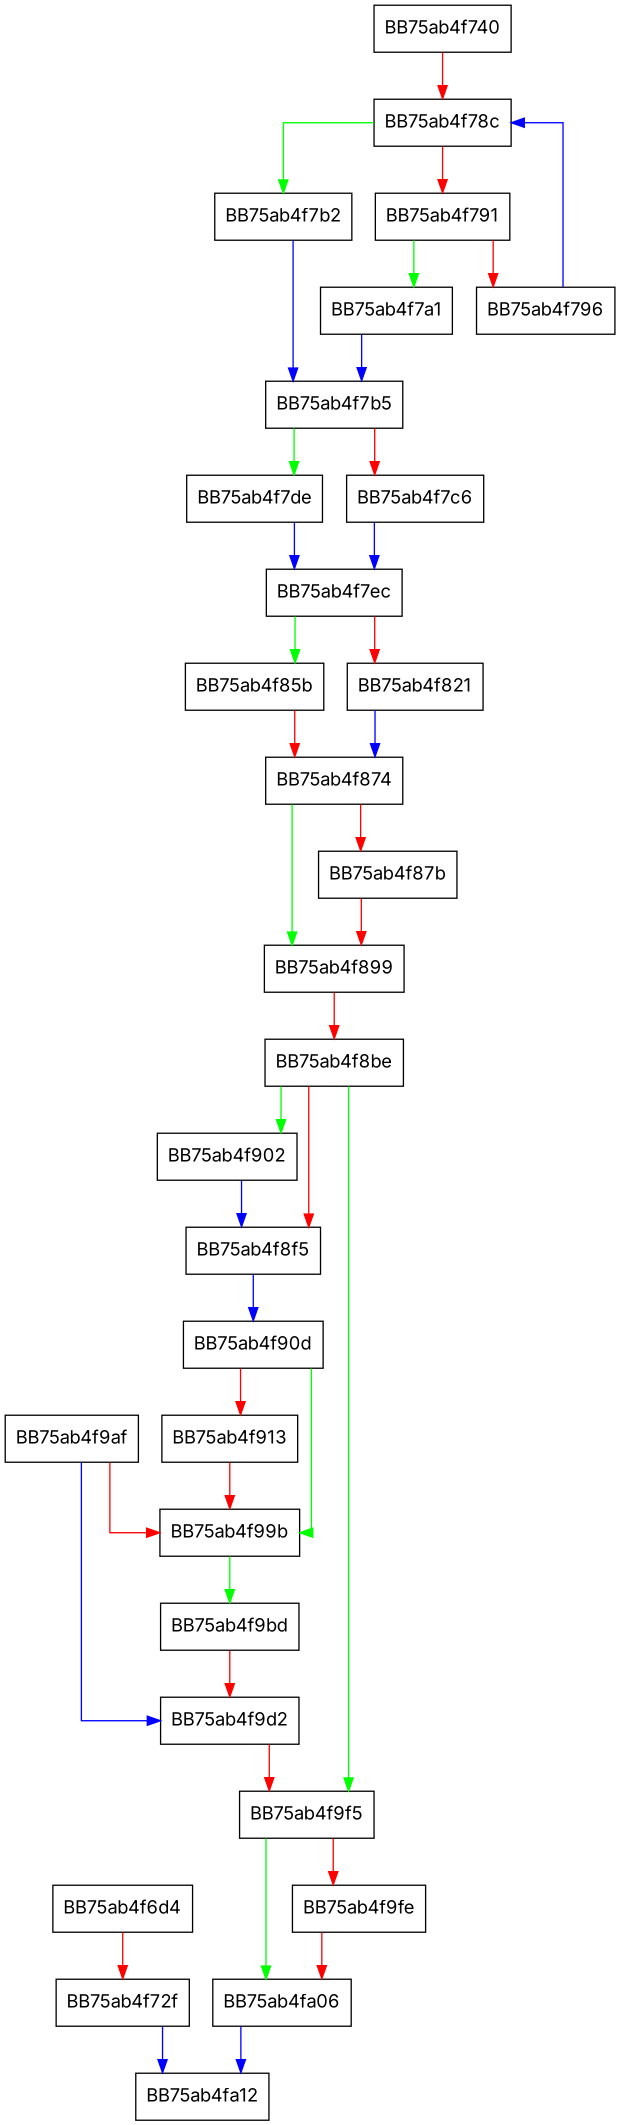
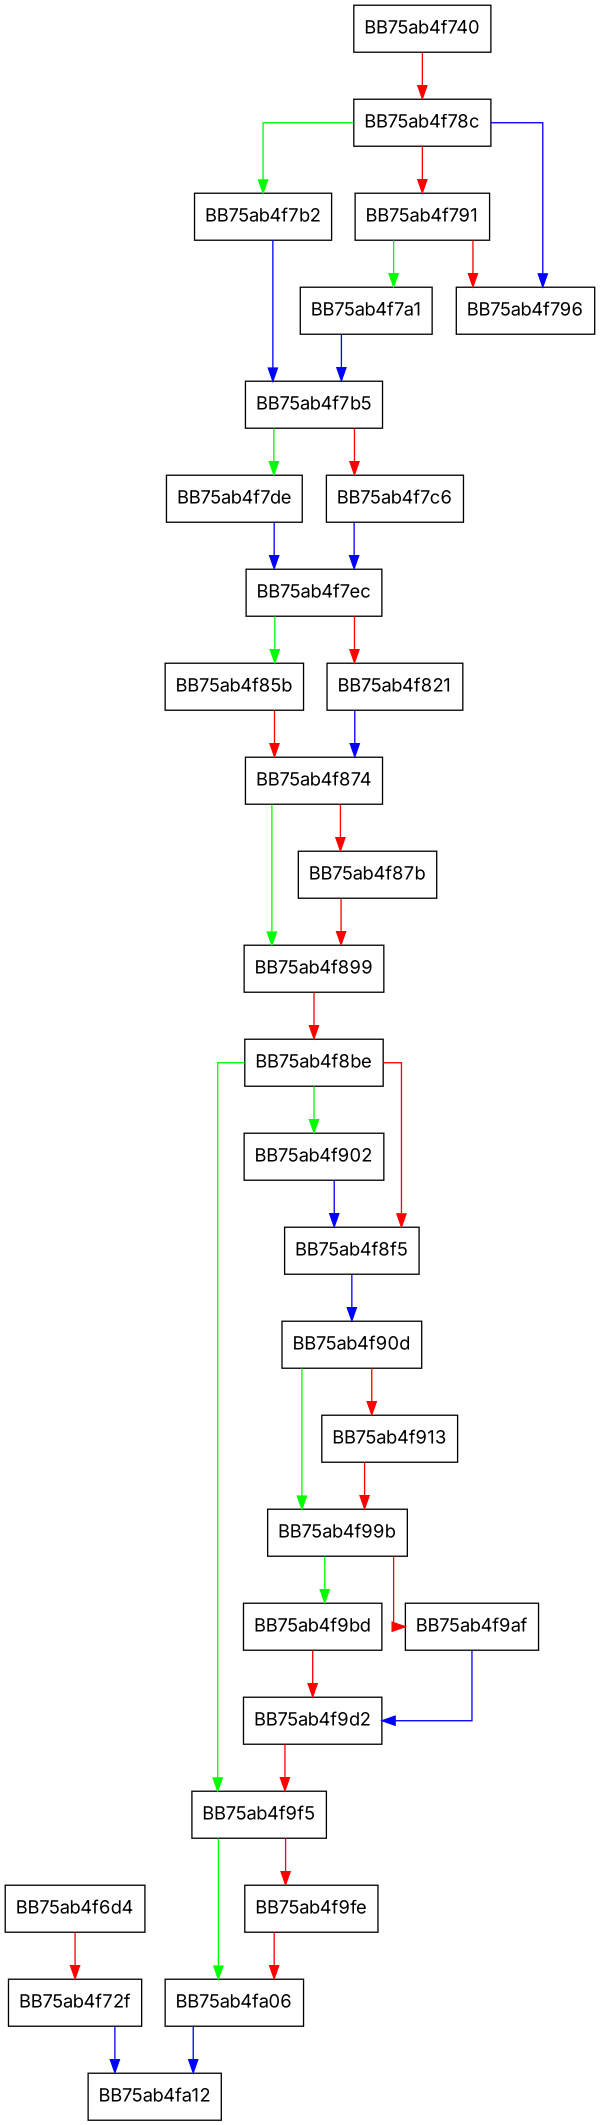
edge "BB75ab4f796" -> "BB75ab4f78c": reversed
edge "BB75ab4f9af" -> "BB75ab4f99b": reversed
